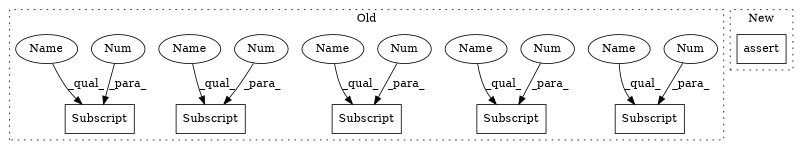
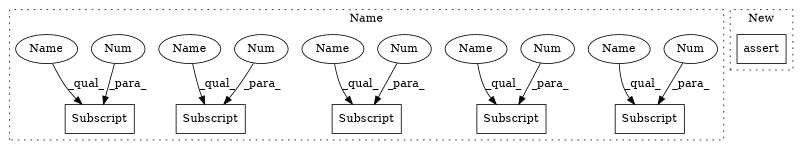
cluster "Old": label "Old" -> "Name"
